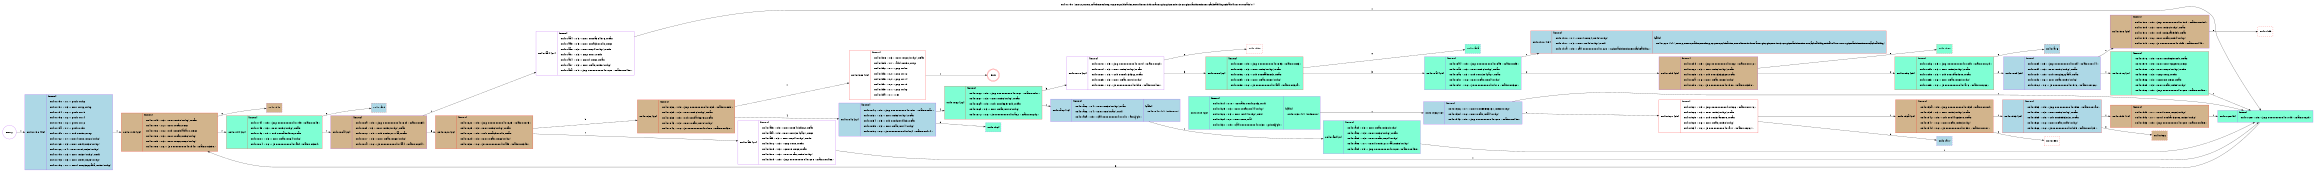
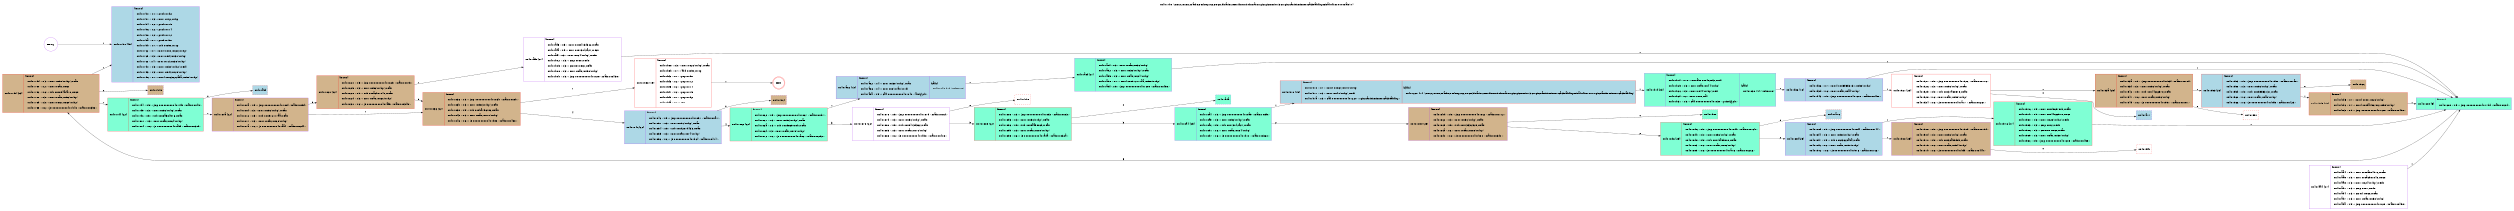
edge "0x401b10 [15]" -> "0x401b1f [23]": added, label "1"
edge "0x40180a [22]" -> "0x401aa4 [27]": now "0x40180a [22]" -> "0x401836 [22]"
node "0x401bc4": fillcolor aquamarine -> tan
edge "0x4017b0 [45]" -> "0x4017dd [23]": reversed
